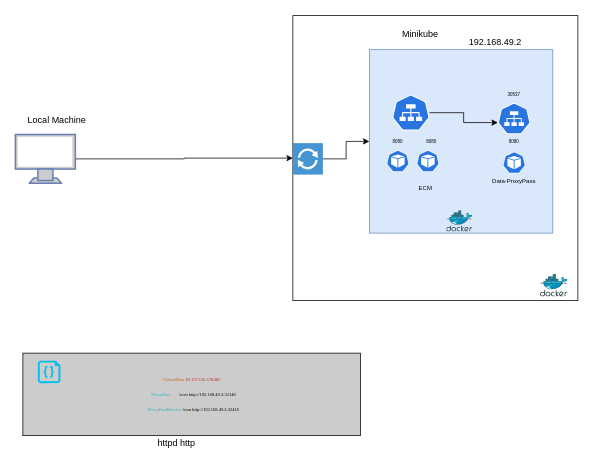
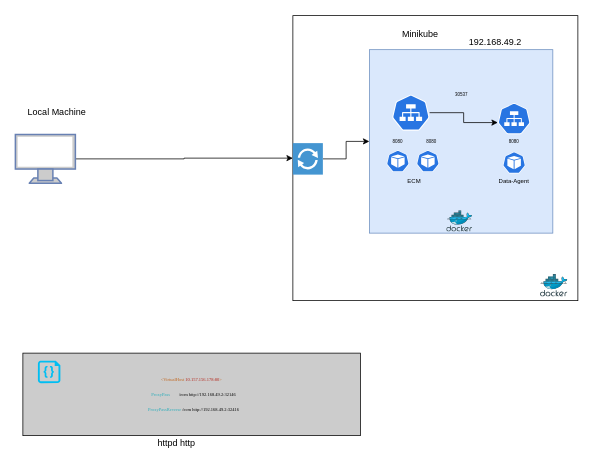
node "30537": moved (514, 95) -> (462, 95)
node "Local Machine": moved (57, 120) -> (57, 112)
node "Data-ProxyPass": label "Data-ProxyPass" -> "Data-Agent"
node "ECM": moved (426, 188) -> (415, 180)
